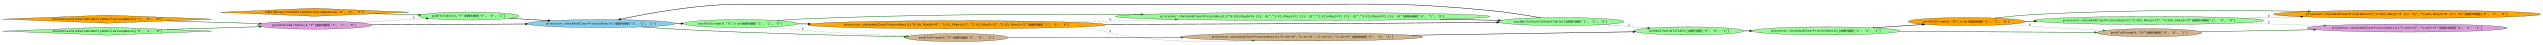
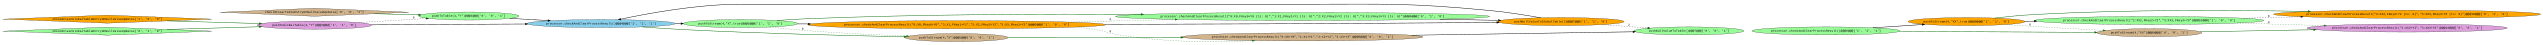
node "shouldClearTableEntryOnNullValueUpdates['0', '0', '1']": fillcolor orange -> tan
node "pushNullValueToGlobalTable(2)@@@7@@@['1', '1', '0']": fillcolor palegreen -> orange
edge "pushNullValueToTable()@@@7@@@['0', '0', '1']" -> "processor.checkAndClearProcessResult()@@@8@@@['1', '1', '1']": removed
